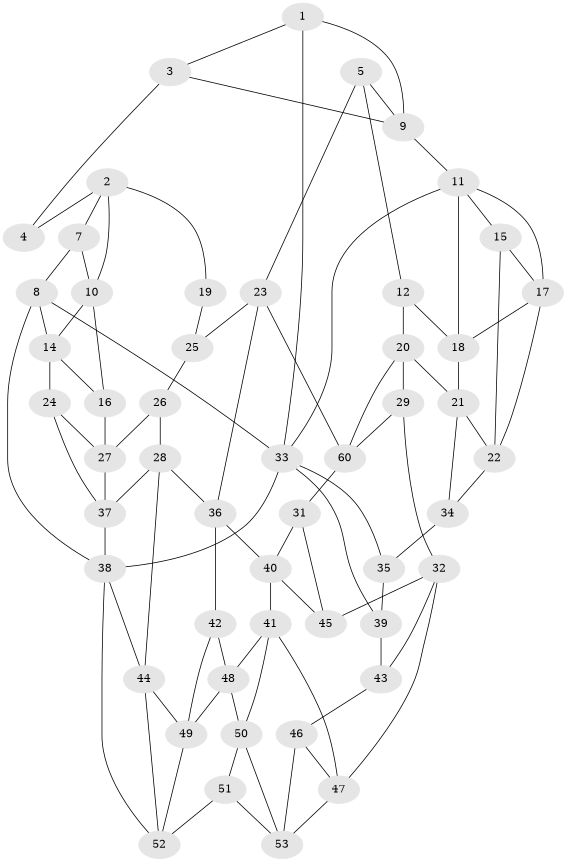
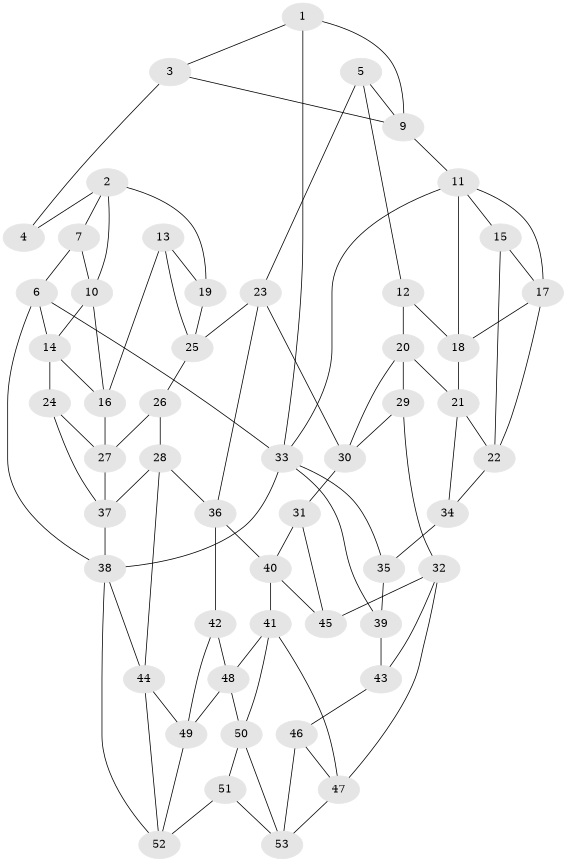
node "13": added
node "8": label "8" -> "6"
node "60": label "60" -> "30"
